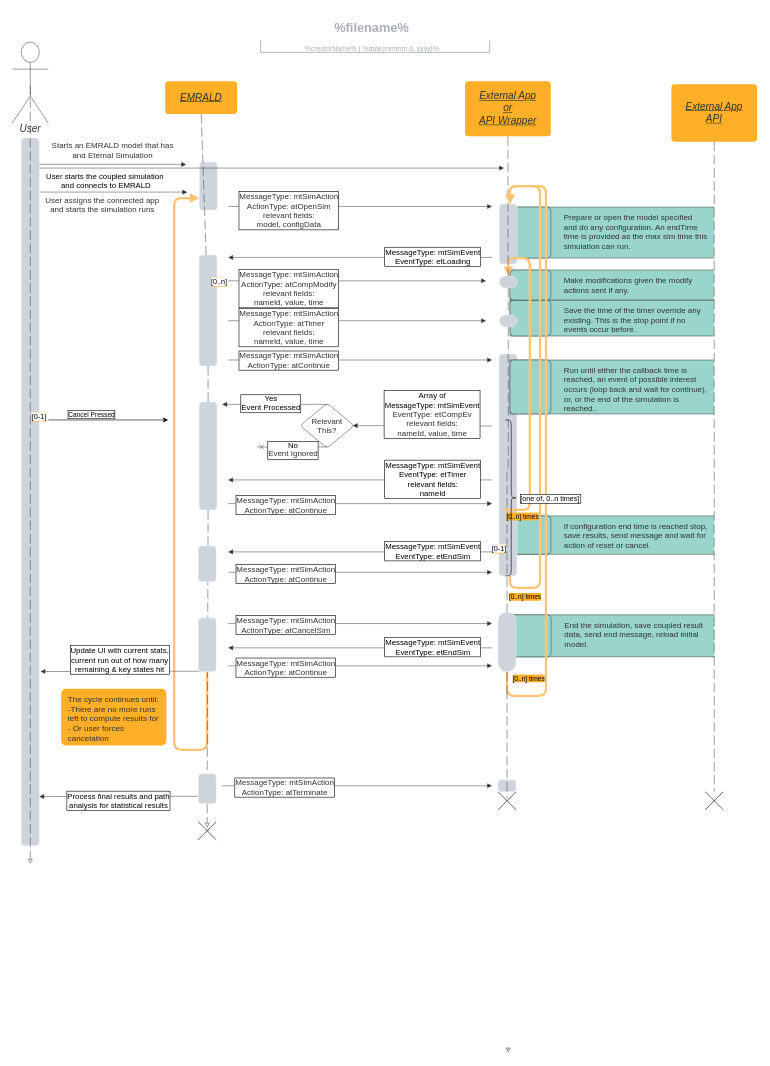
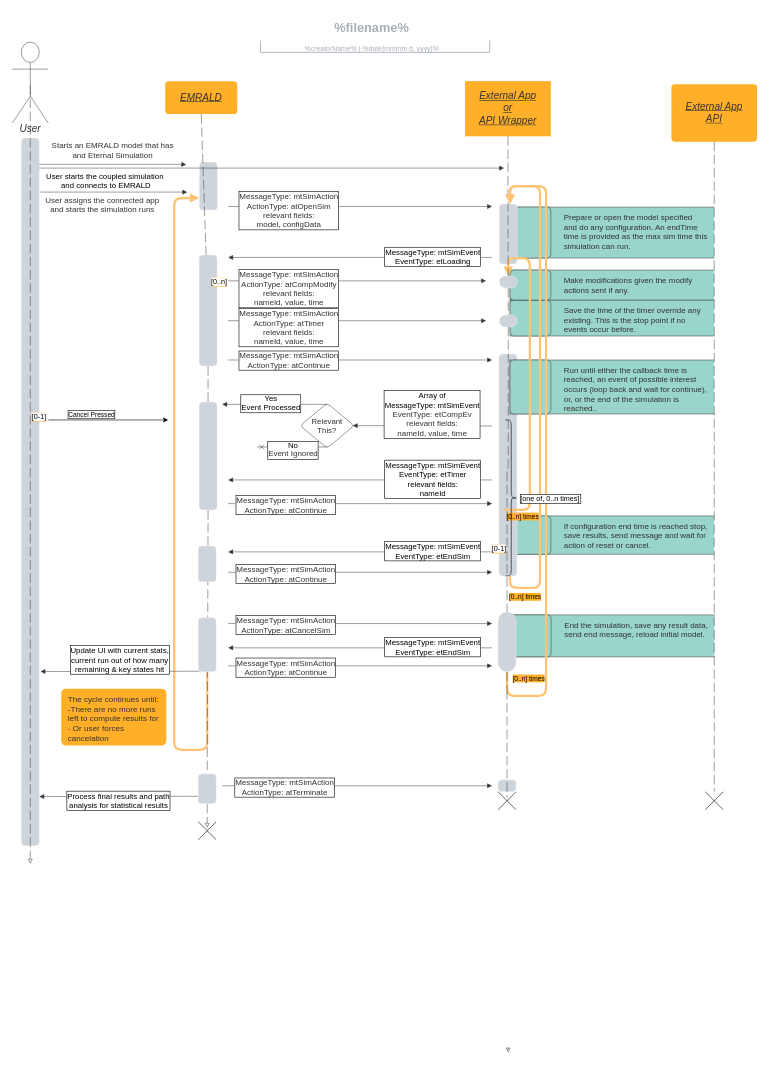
node "External App or API Wrapper": shape rounded rectangle -> rectangle
node "End the simulation, save coupled result data, send end message, reload initial model.": label "End the simulation, save coupled result data, send end message, reload initial model." -> "End the simulation, save any result data, send end message, reload initial model."
